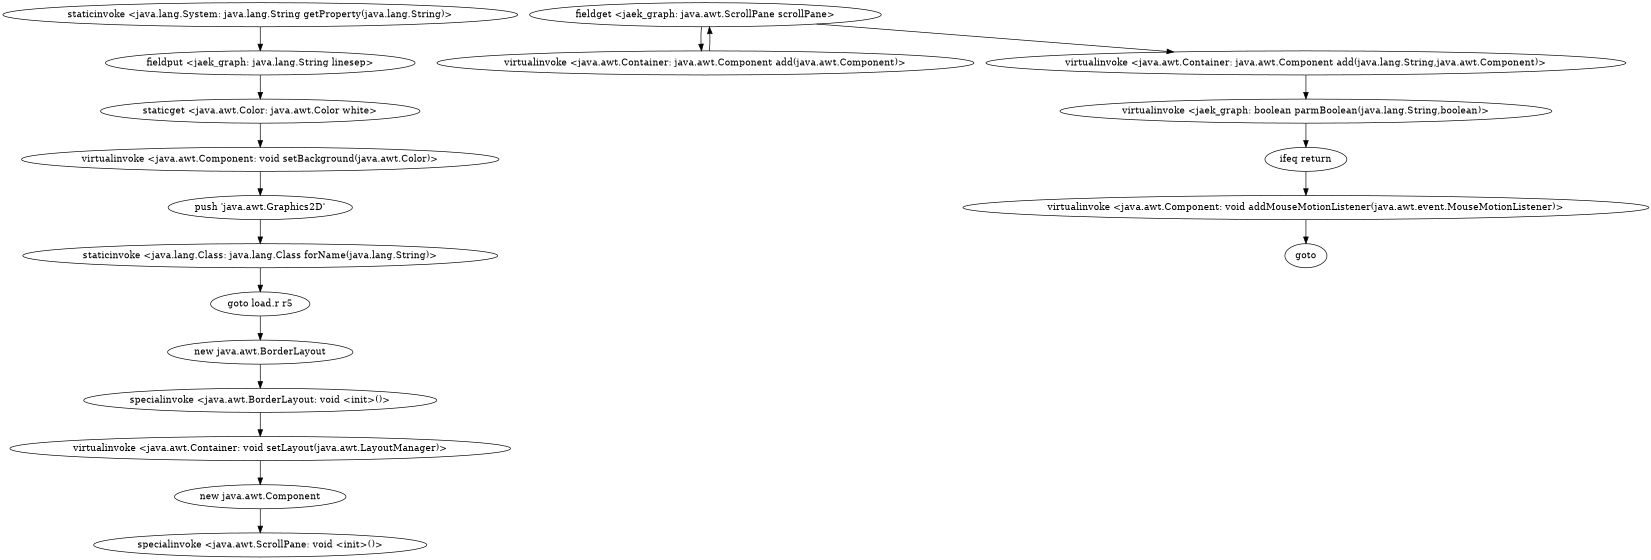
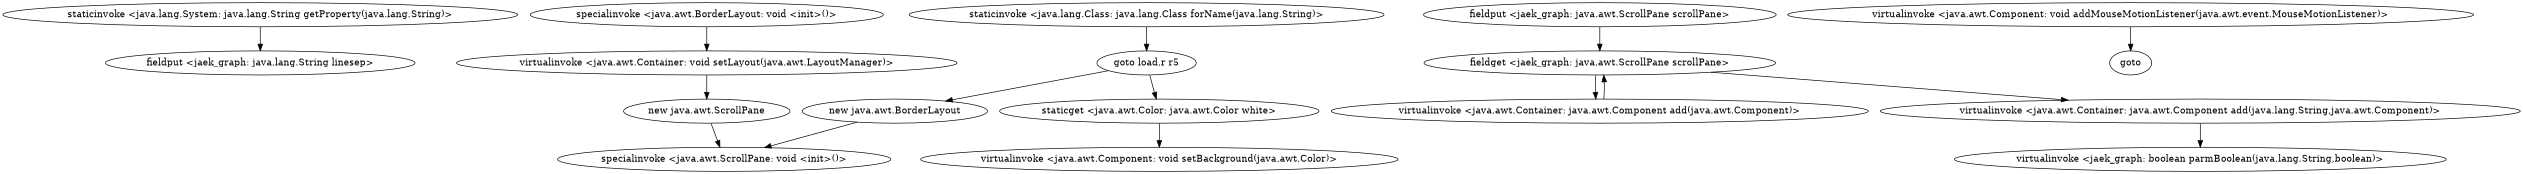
node "fieldput <jaek_graph: java.awt.ScrollPane scrollPane>": added
edge "fieldput <jaek_graph: java.lang.String linesep>" -> "staticget <java.awt.Color: java.awt.Color white>": now "goto load.r r5" -> "staticget <java.awt.Color: java.awt.Color white>"
node "ifeq return": removed
node "push 'java.awt.Graphics2D'": removed
edge "new java.awt.BorderLayout" -> "specialinvoke <java.awt.BorderLayout: void <init>()>": now "new java.awt.BorderLayout" -> "specialinvoke <java.awt.ScrollPane: void <init>()>"
node "new java.awt.Component": label "new java.awt.Component" -> "new java.awt.ScrollPane"
